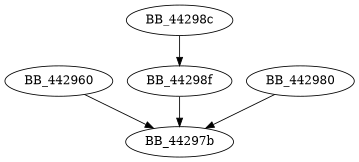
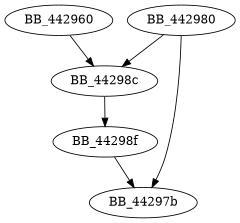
edge "BB_442980" -> "BB_44298c": added
edge "BB_442960" -> "BB_44297b": now "BB_442960" -> "BB_44298c"
